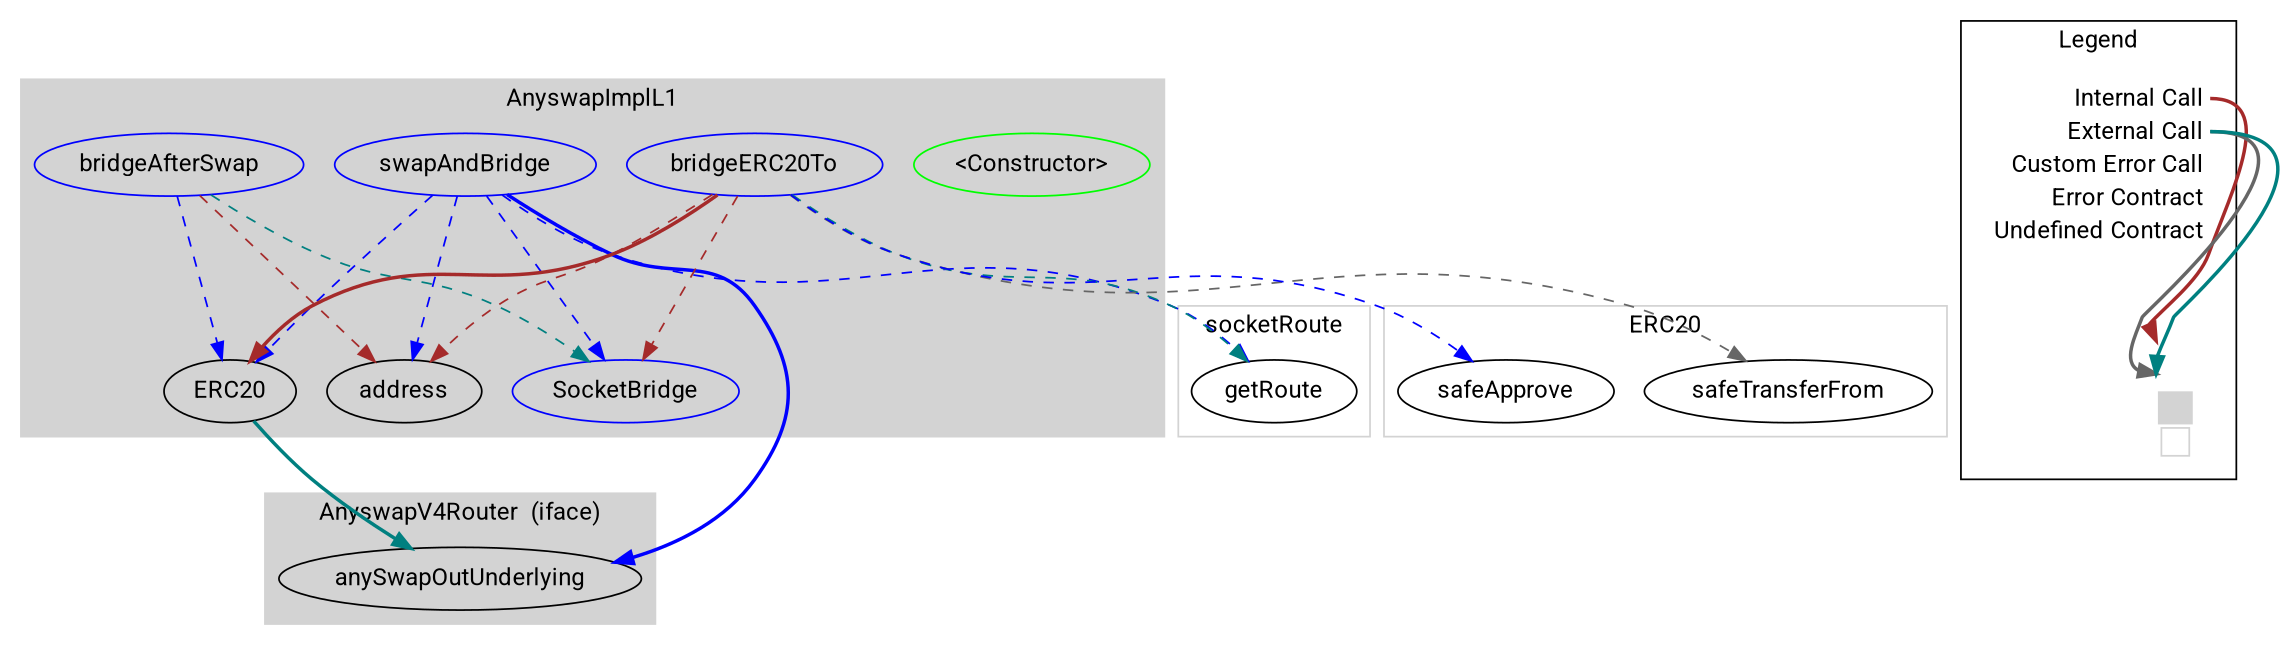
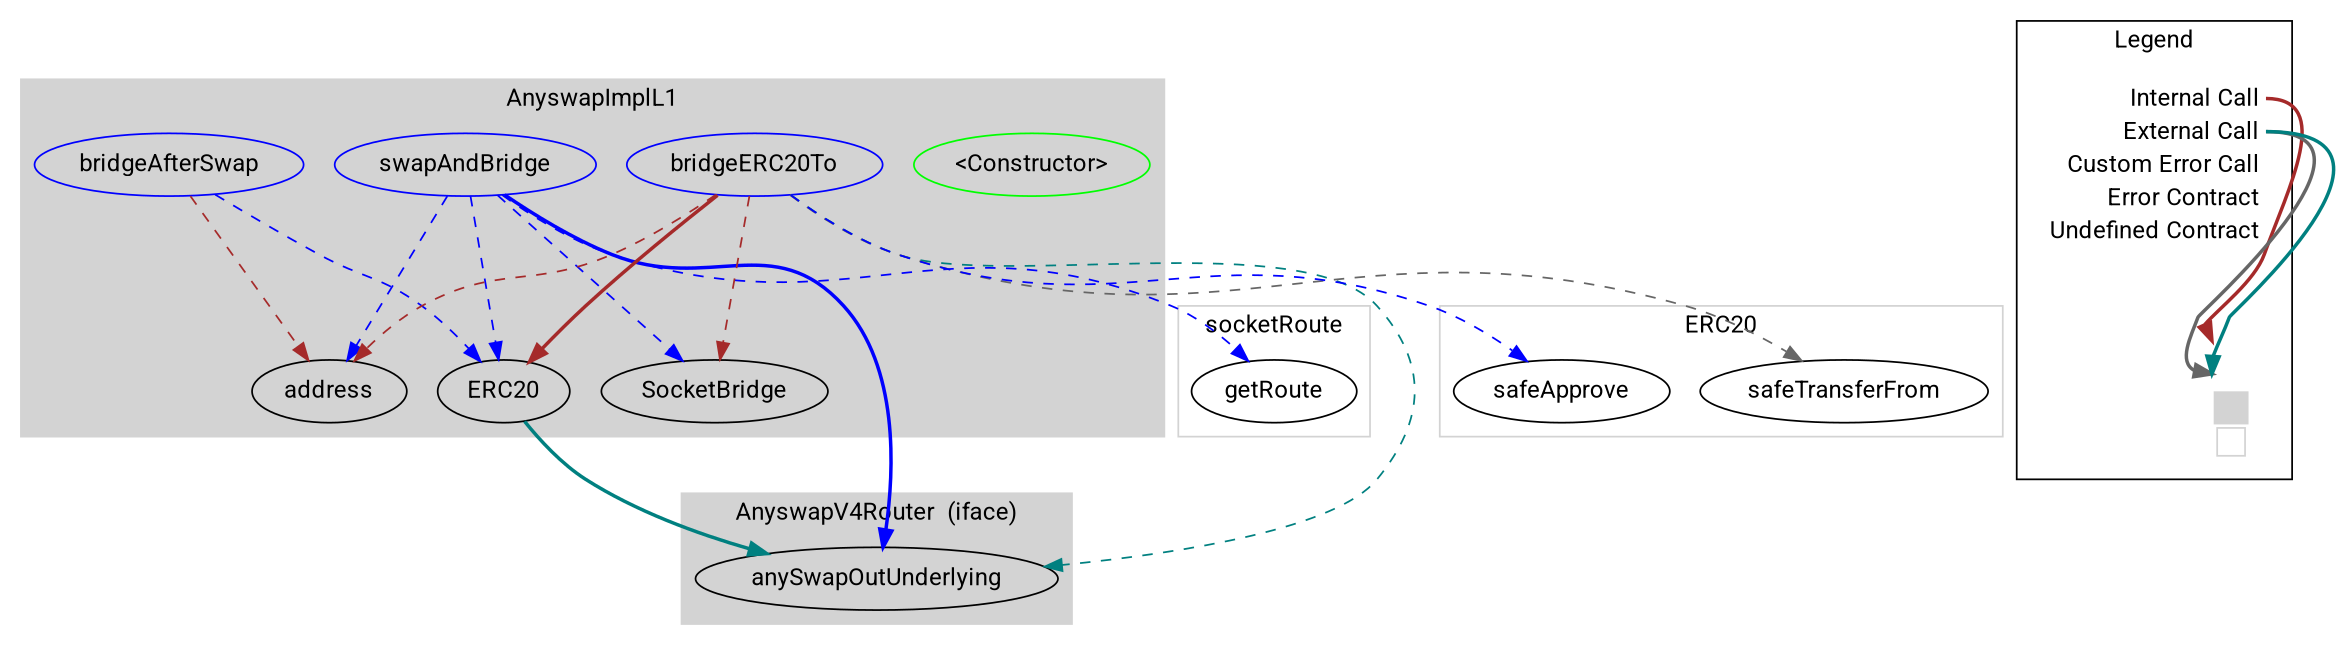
edge "bridgeAfterSwap" -> "SocketBridge": removed
edge "bridgeERC20To" -> "getRoute": now "bridgeERC20To" -> "anySwapOutUnderlying"
node "SocketBridge": color blue -> black
